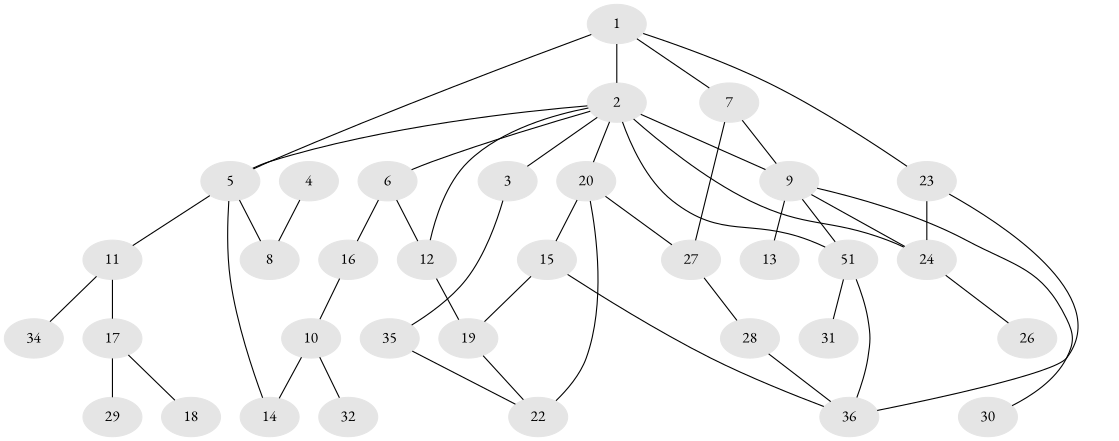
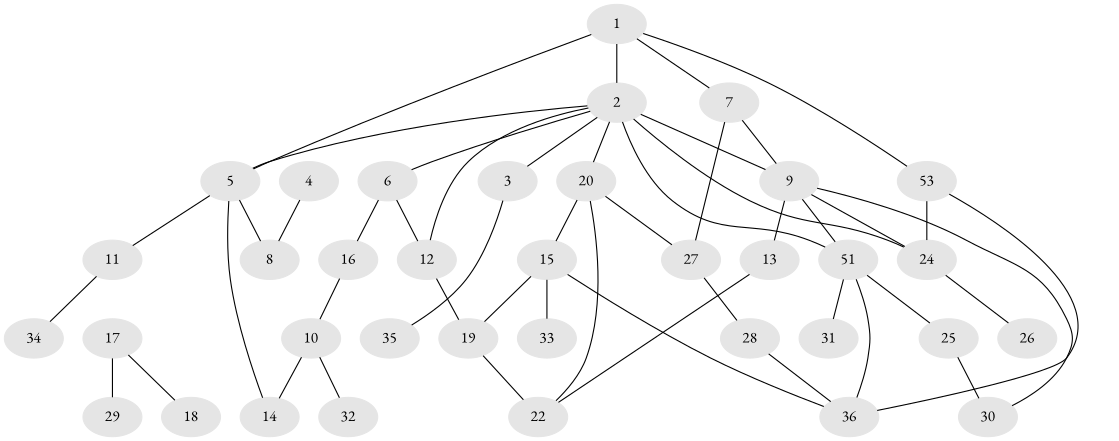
node "23": label "23" -> "53"
edge "11" -- "17": removed
node "33": added
node "25": added
edge "35" -- "22": now "13" -- "22"
